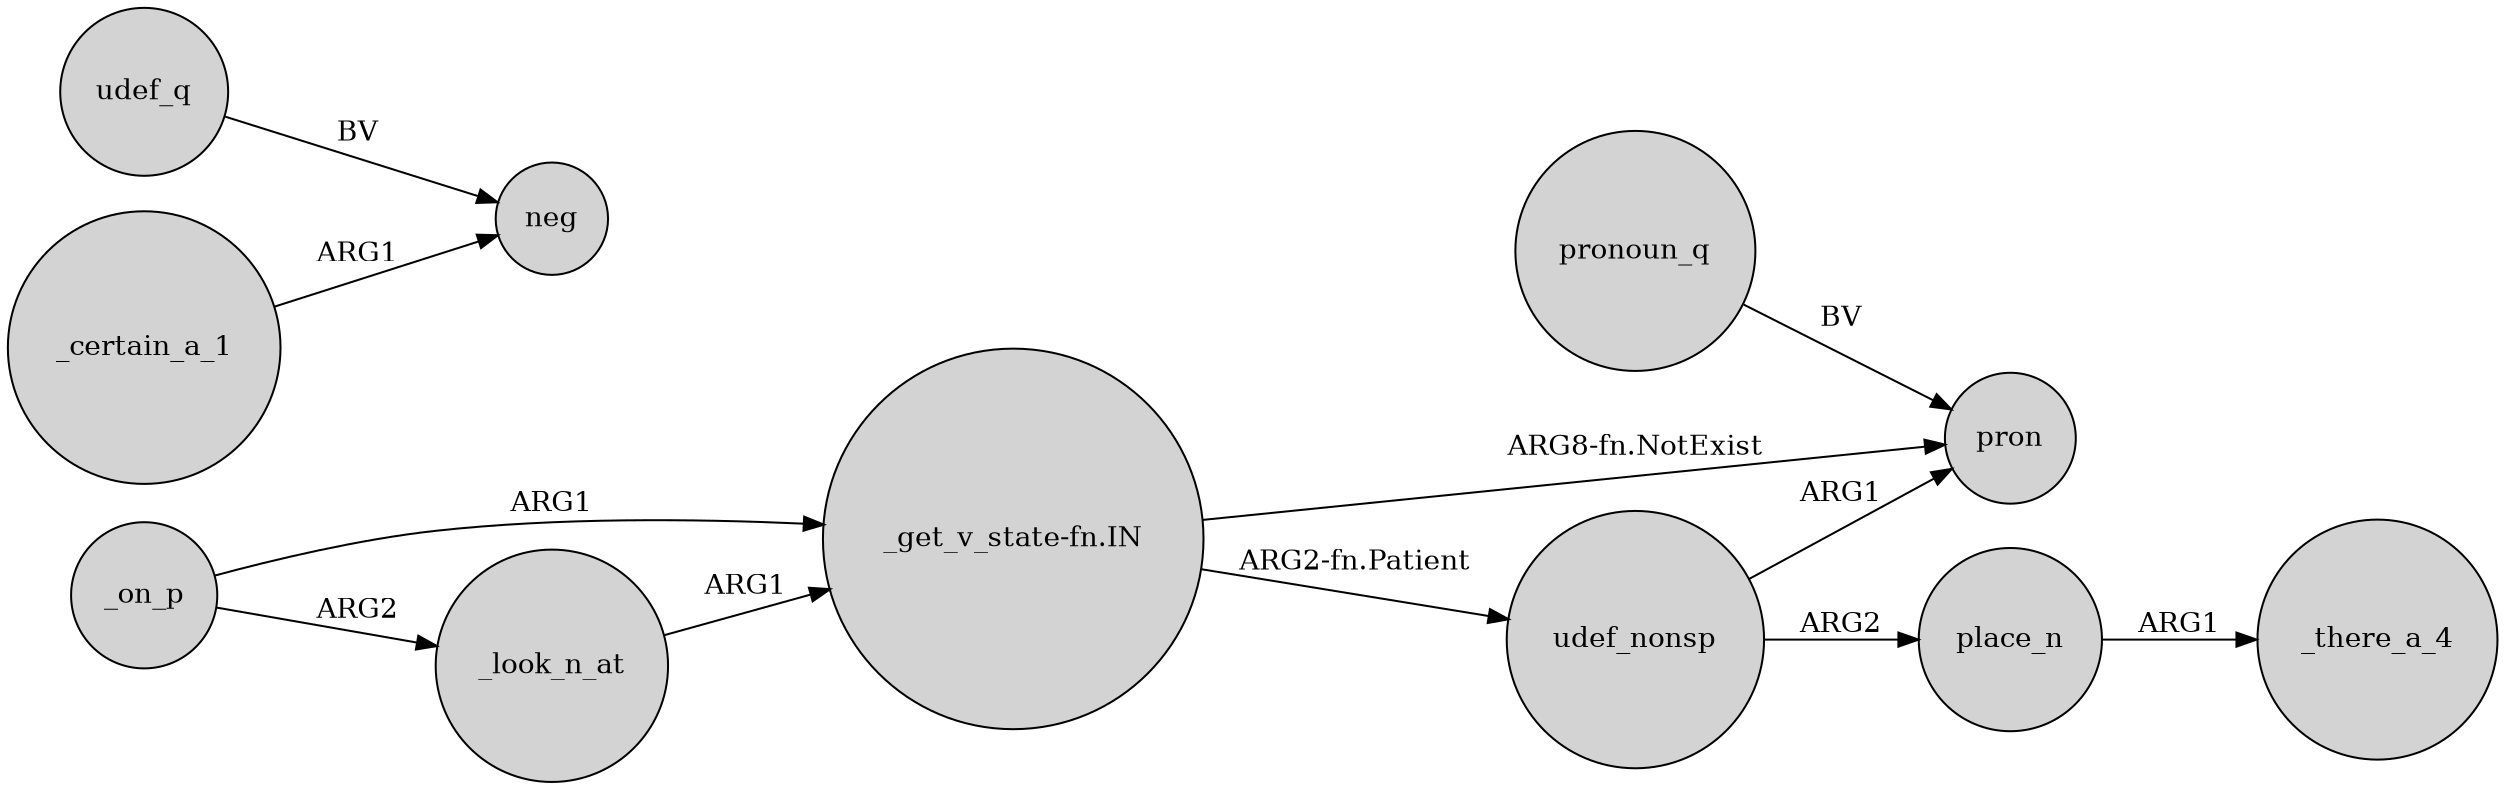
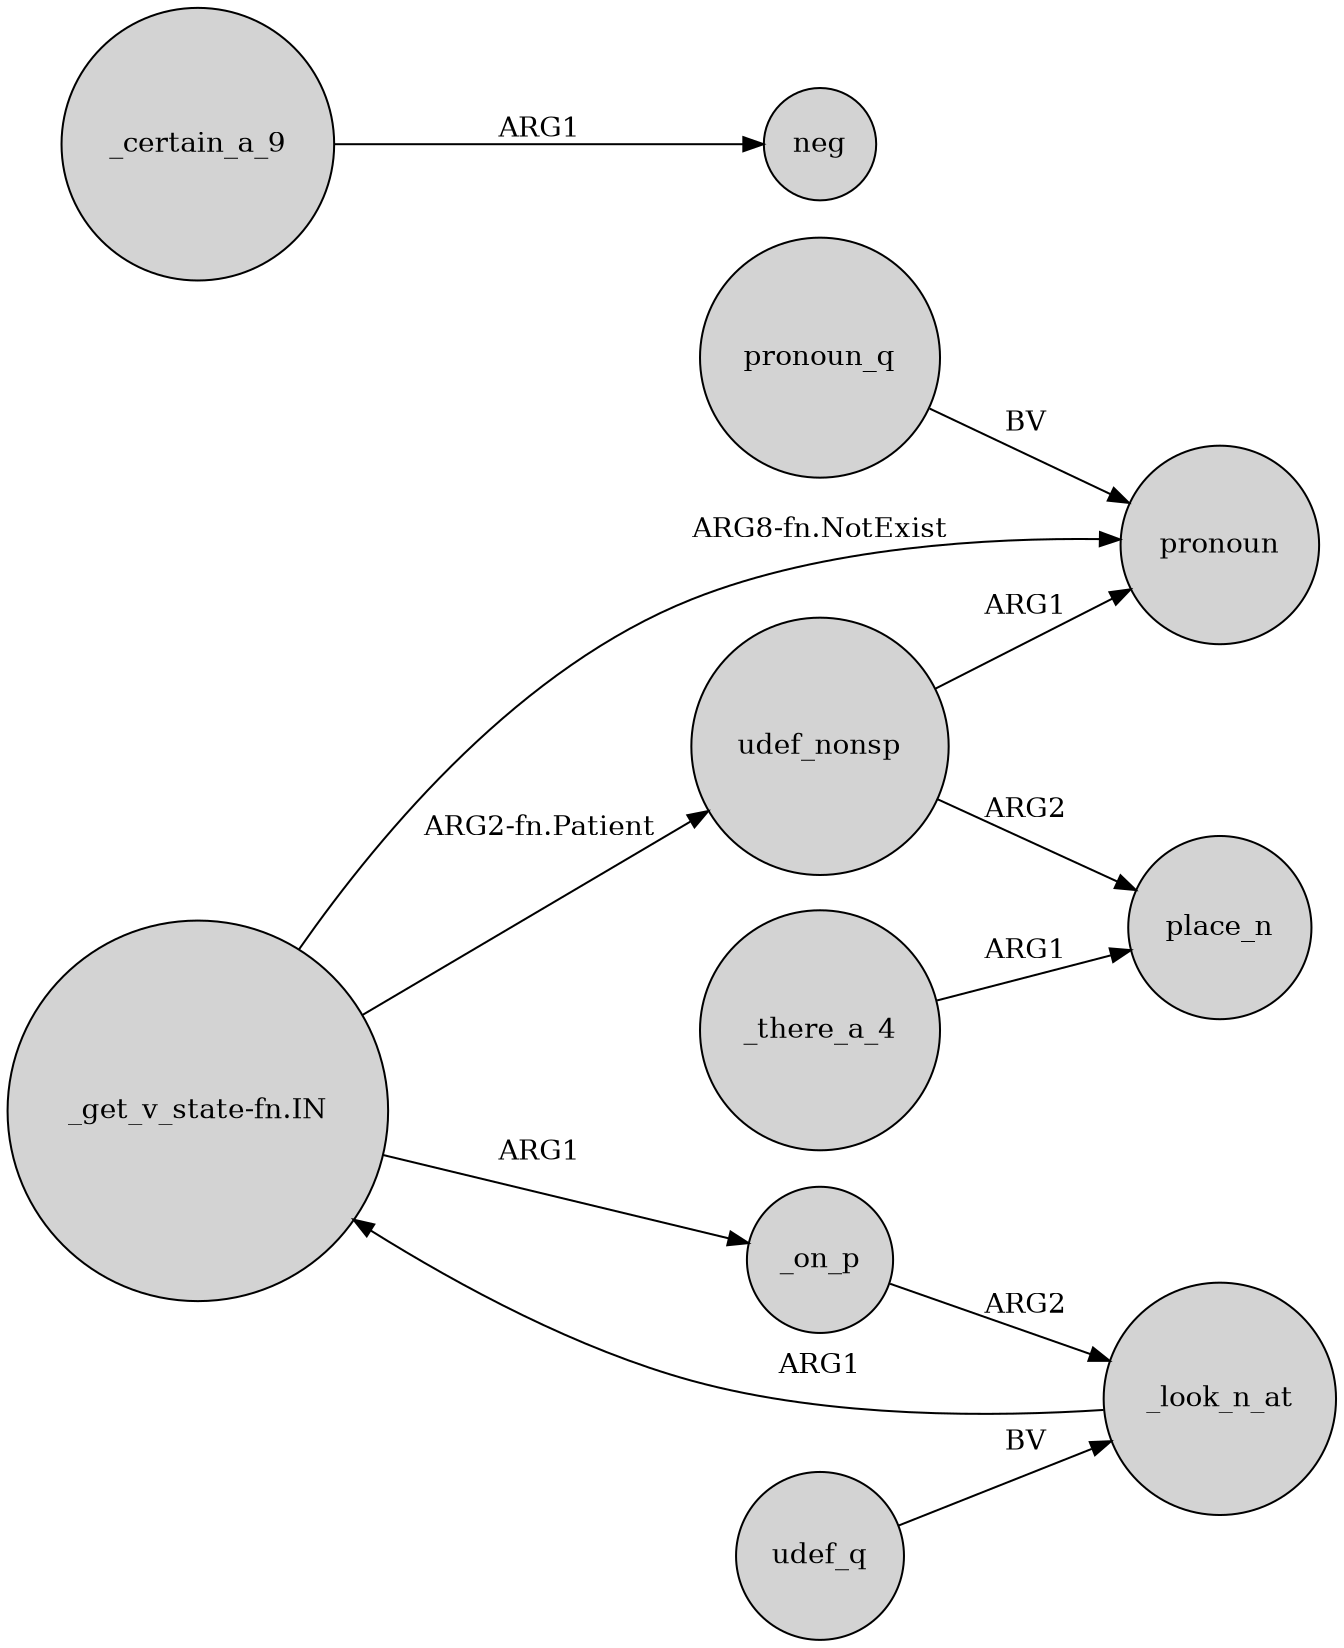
edge "udef_q" -> "neg": now "udef_q" -> "_look_n_at"
node "_certain_a_1": label "_certain_a_1" -> "_certain_a_9"
node "pron": label "pron" -> "pronoun"
edge "_on_p" -> "_get_v_state-fn.IN": reversed
edge "place_n" -> "_there_a_4": reversed
